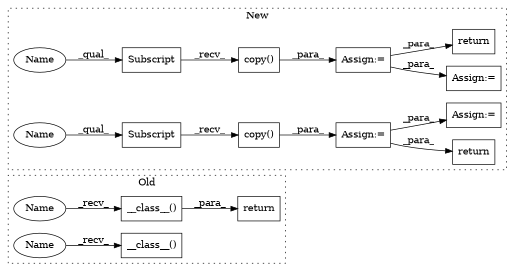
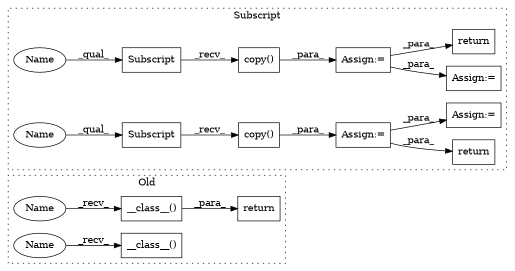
cluster "New": label "New" -> "Subscript"
